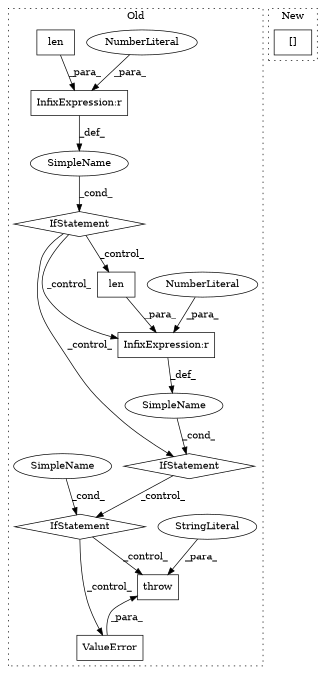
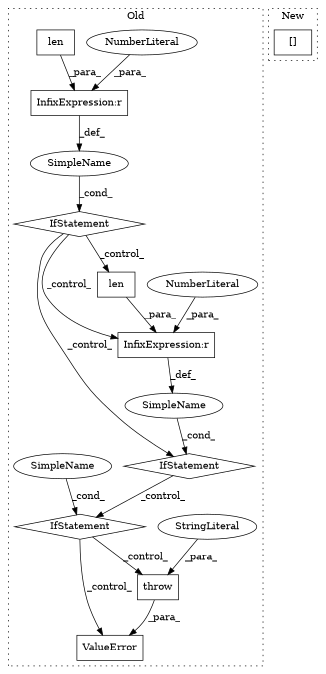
edge "ValueError" -> "throw": reversed
